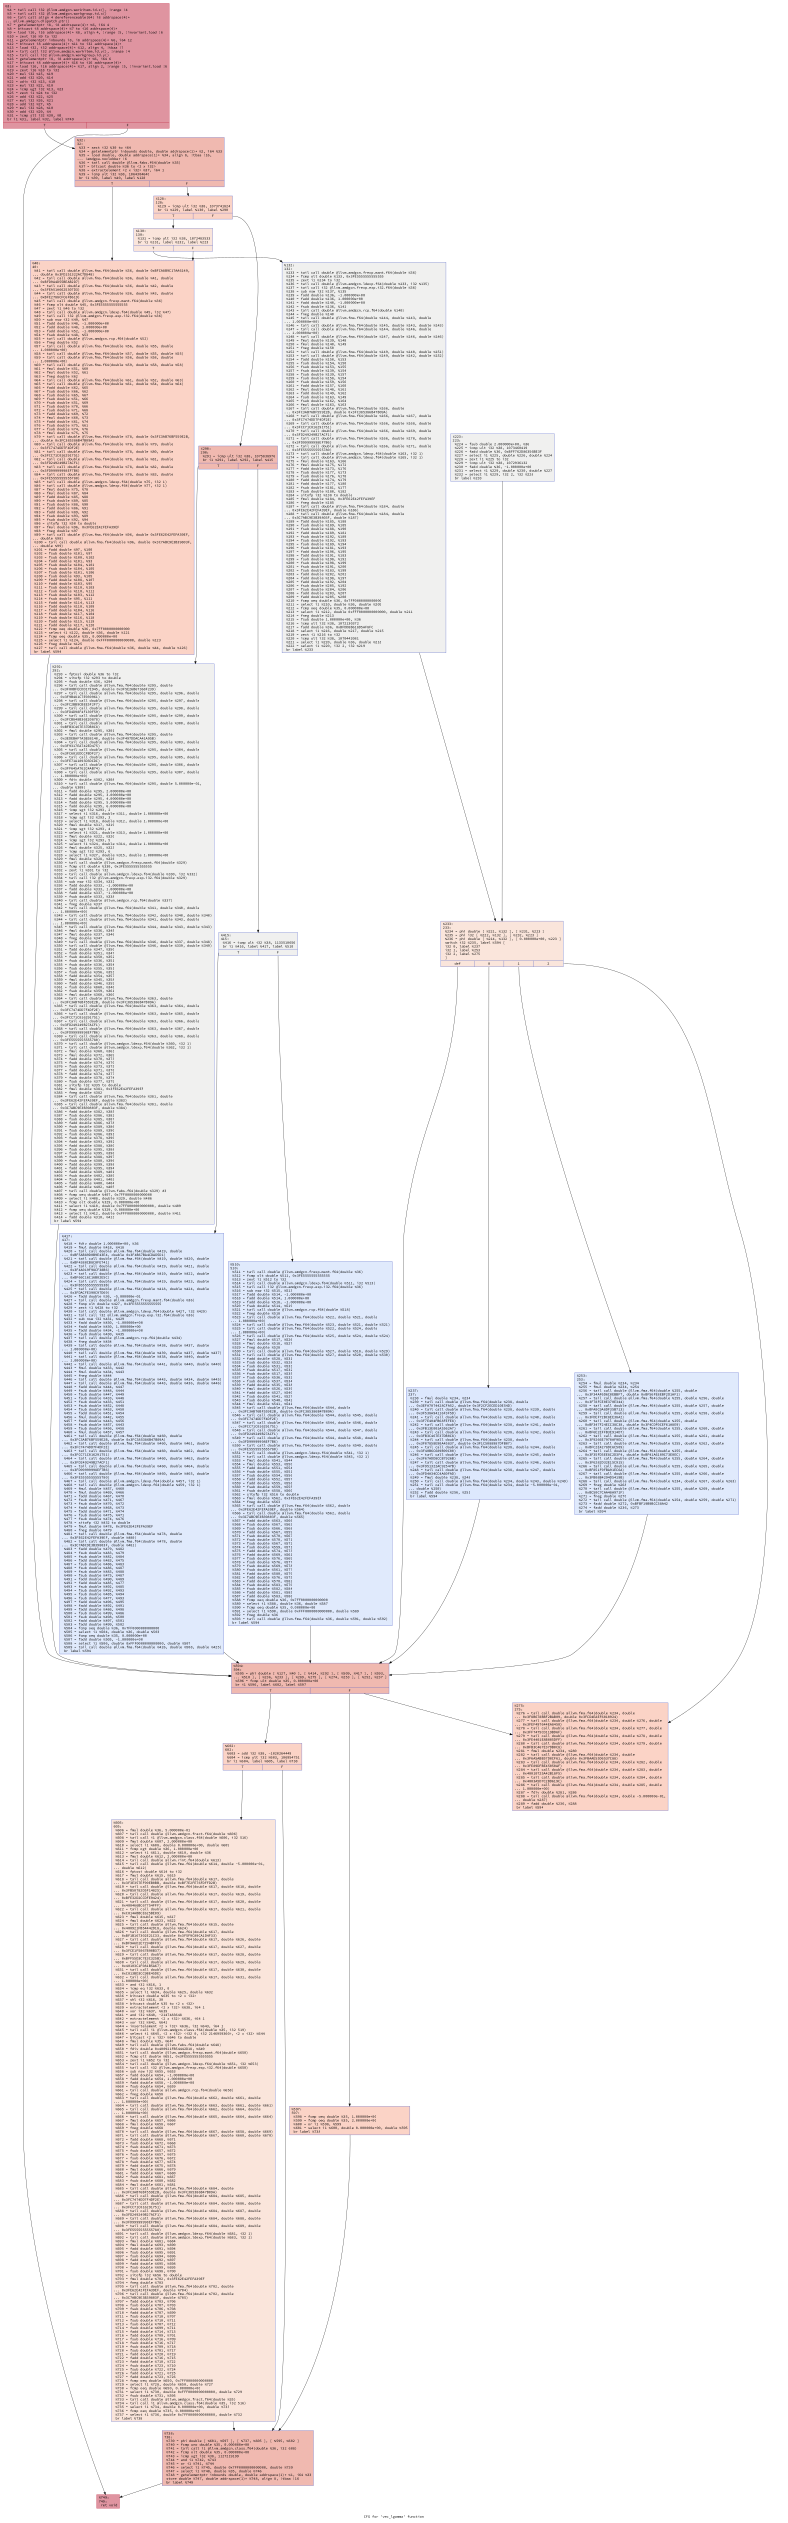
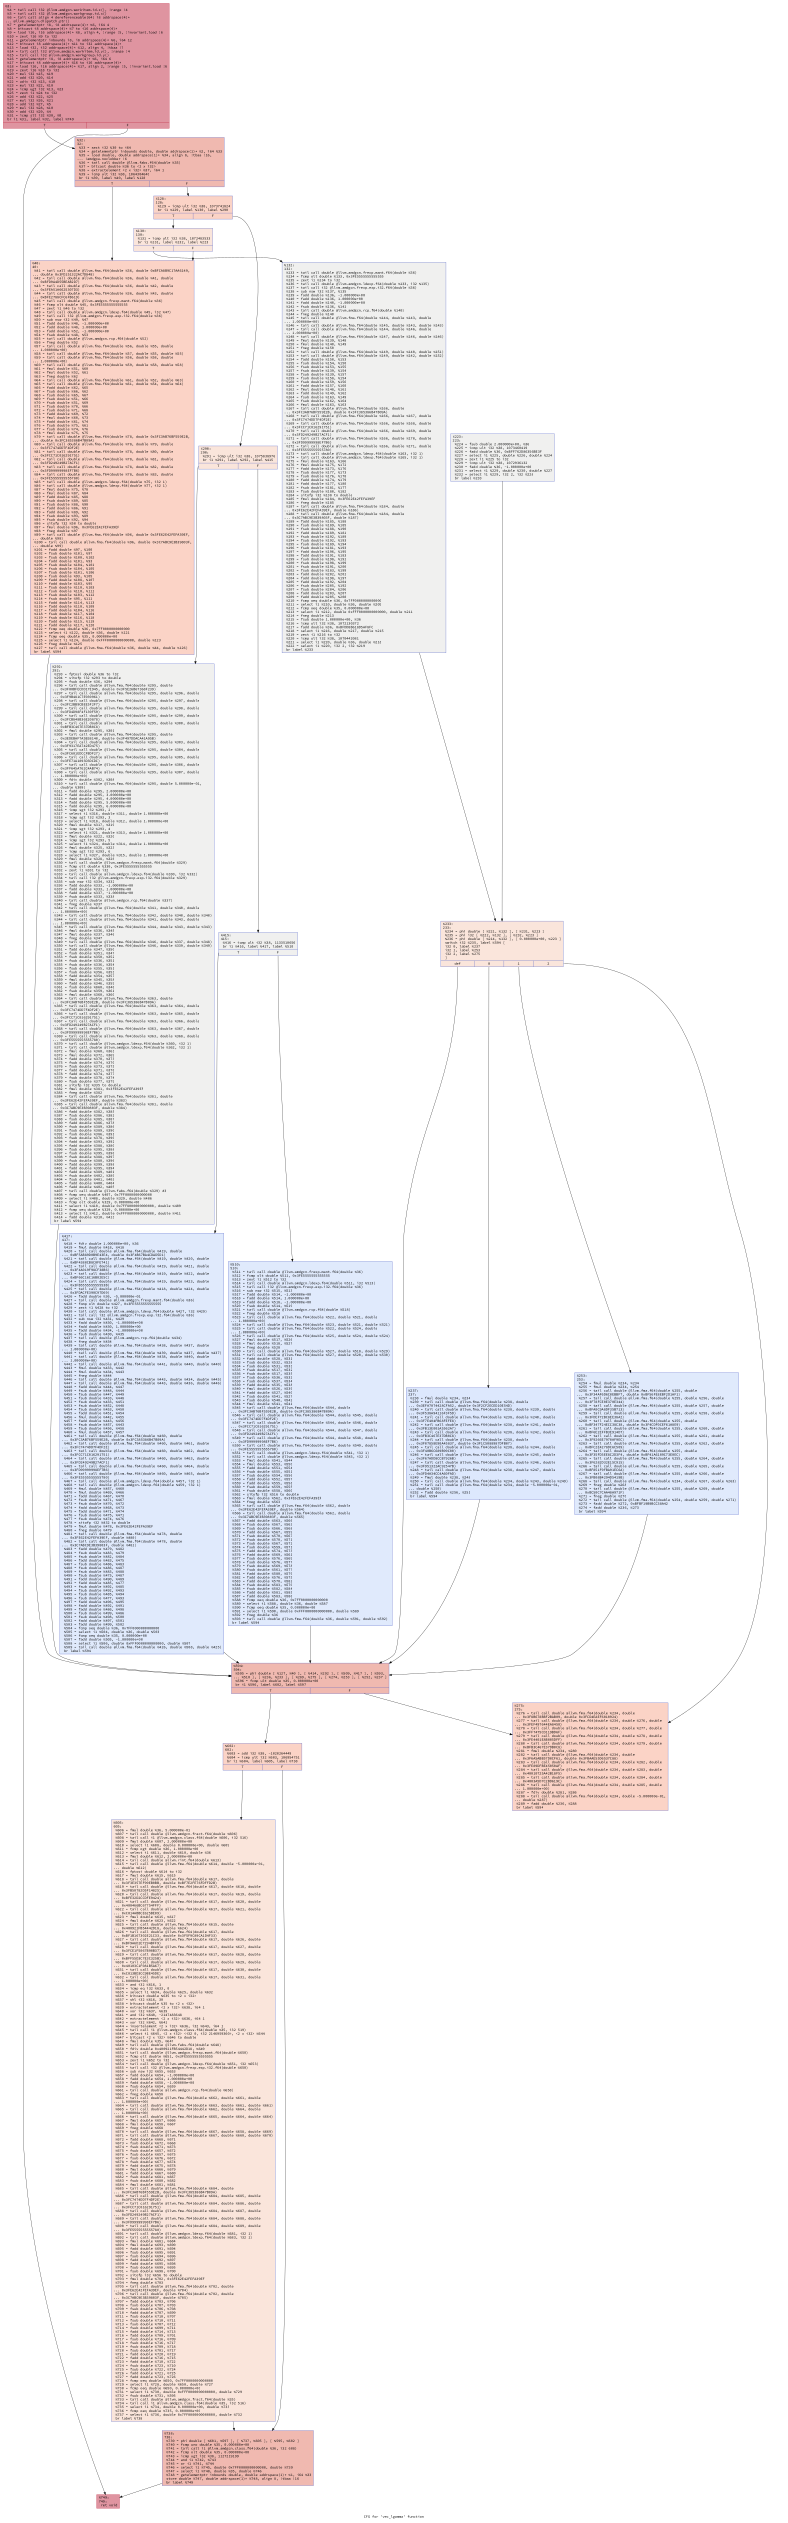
node "%290:": fillcolor #de614d70 -> #f4c5ad70
node "%597:": removed
